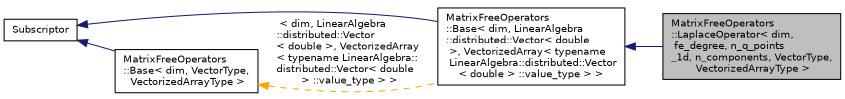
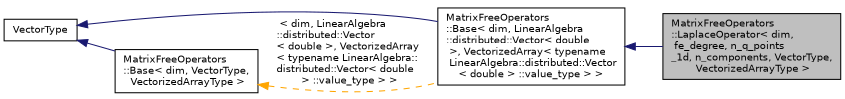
node "Subscriptor": label "Subscriptor" -> "VectorType"
